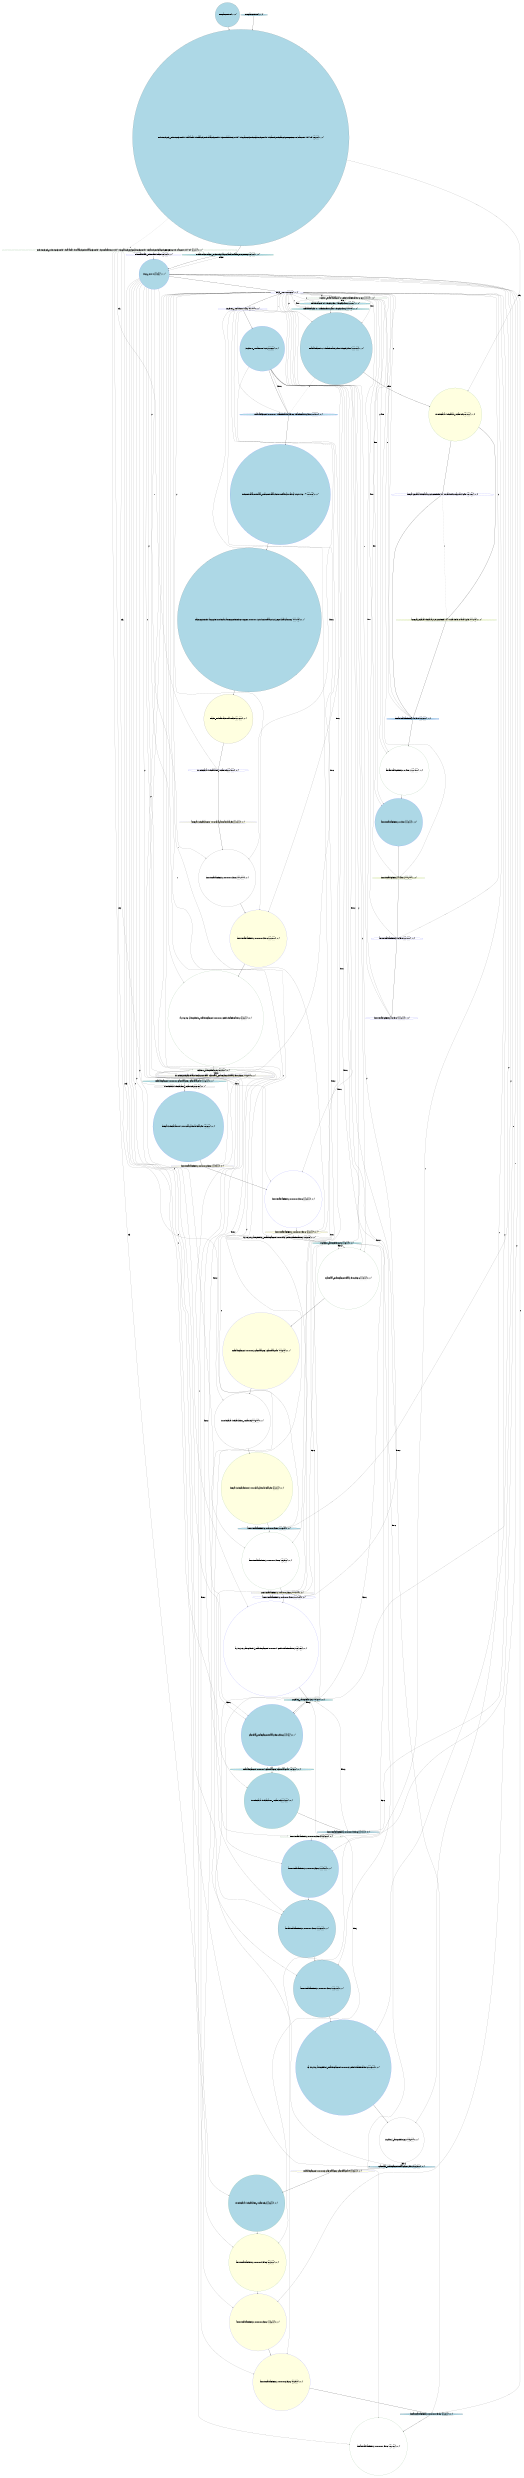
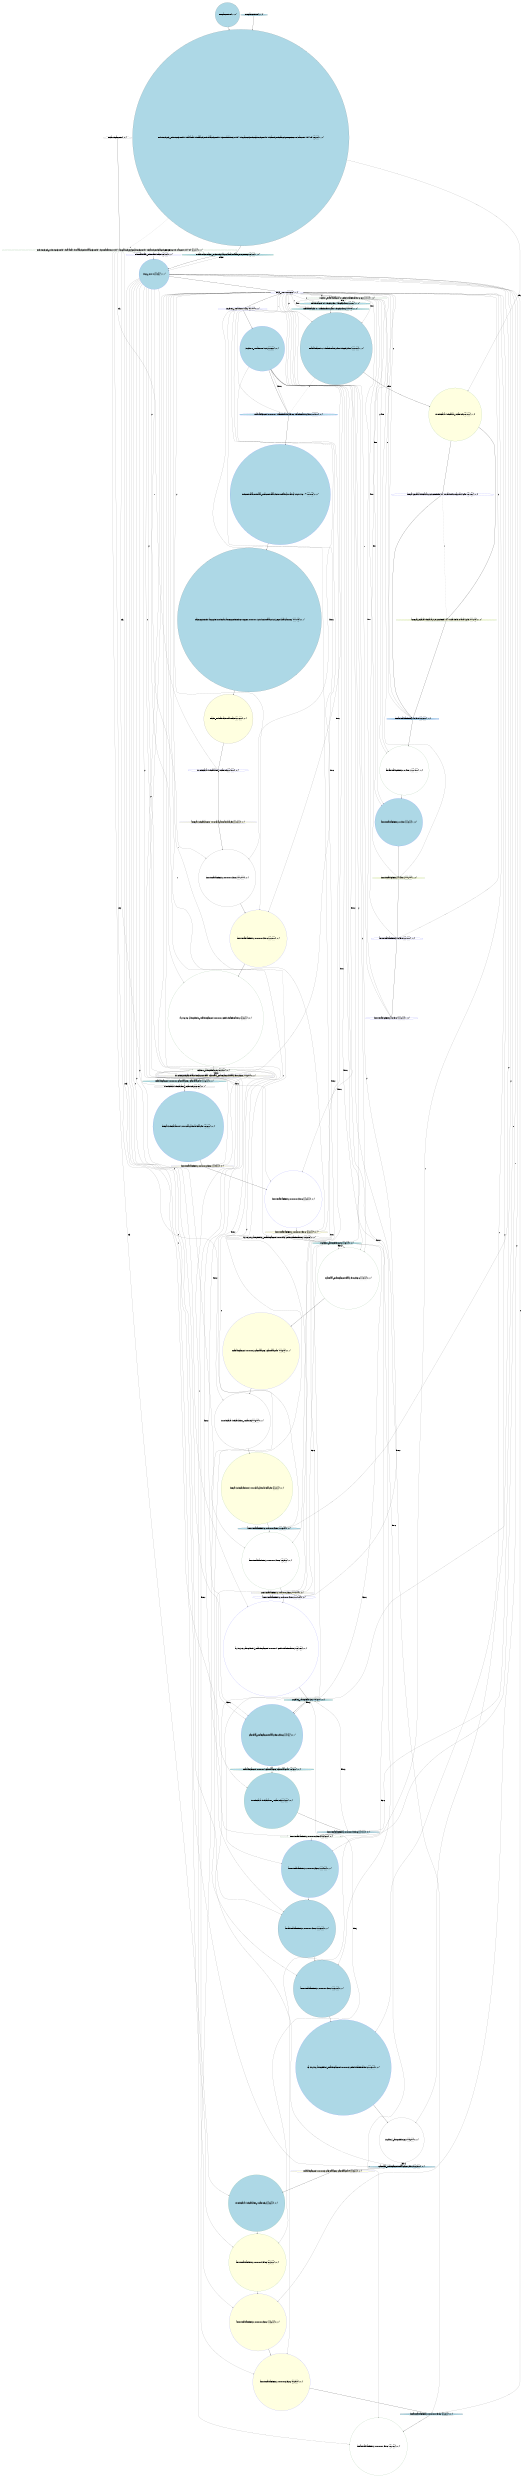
node "testCleanWithReplaceCommits['0', '0', '1']": added
